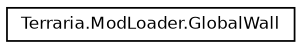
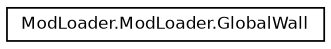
node "Terraria.ModLoader.GlobalWall": label "Terraria.ModLoader.GlobalWall" -> "ModLoader.ModLoader.GlobalWall"
